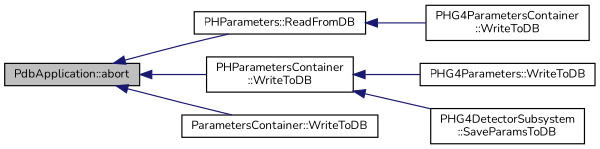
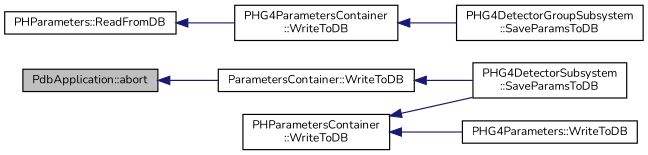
node "PHG4DetectorGroupSubsystem ::SaveParamsToDB": added
edge "PHParameters::ReadFromDB" -> "PdbApplication::abort": removed
edge "PHParametersContainer ::WriteToDB" -> "PdbApplication::abort": removed
edge "PHG4DetectorSubsystem ::SaveParamsToDB" -> "ParametersContainer::WriteToDB": added
